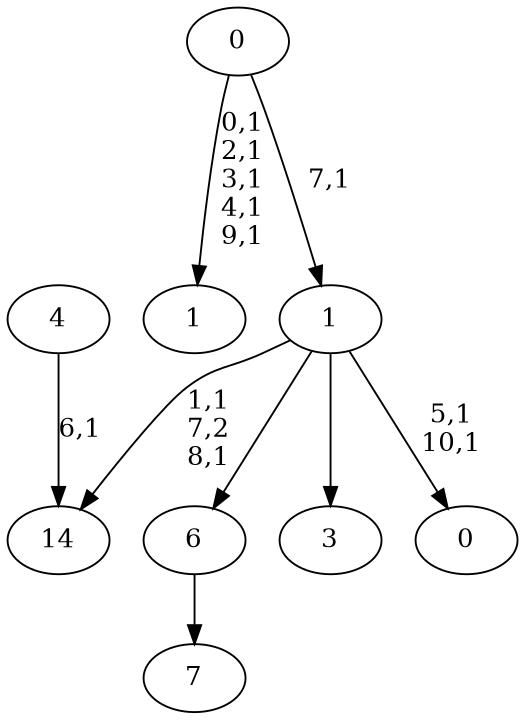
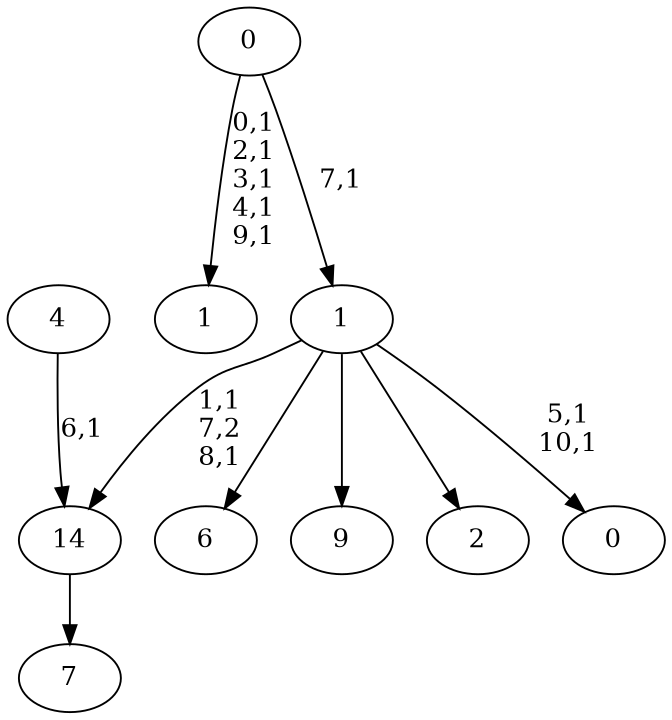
node "3": label "3" -> "9"
node "2": added
edge "6" -> "7": now "14" -> "7"
